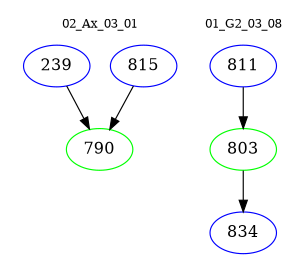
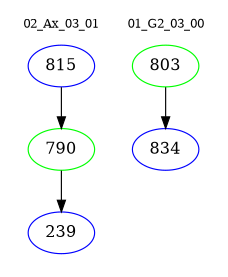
cluster "01_G2_03_08": label "01_G2_03_08" -> "01_G2_03_00"
node "811": removed
edge "239" -> "790": reversed
